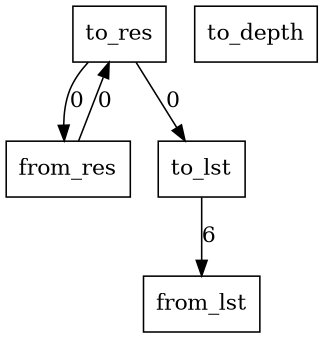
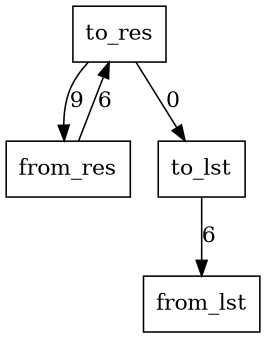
node "to_depth": removed
edge "to_res" -> "from_res": label "0" -> "9"
edge "from_res" -> "to_res": label "0" -> "6"
